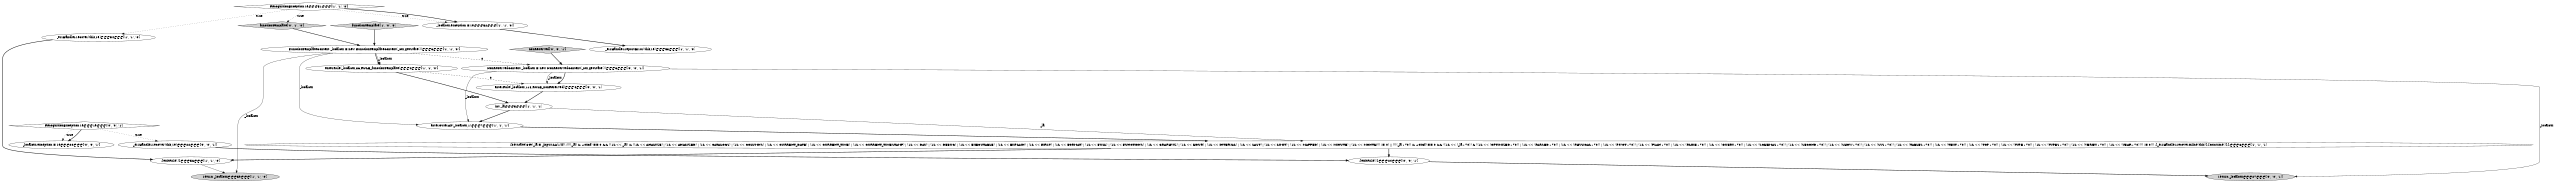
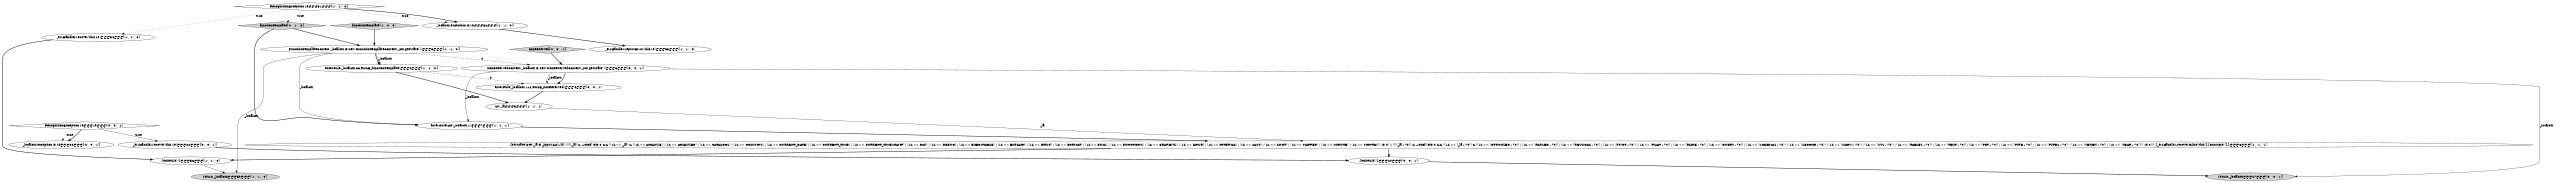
edge "int _la@@@5@@@['1', '1', '1']" -> "enterOuterAlt(_localctx,1)@@@7@@@['1', '1', '1']": now "functionTemplate['0', '1', '0']" -> "enterOuterAlt(_localctx,1)@@@7@@@['1', '1', '1']"
edge "RecognitionException re@@@19@@@['0', '0', '1']" -> "_errHandler.recover(this,re)@@@22@@@['0', '0', '1']": style dotted -> solid
